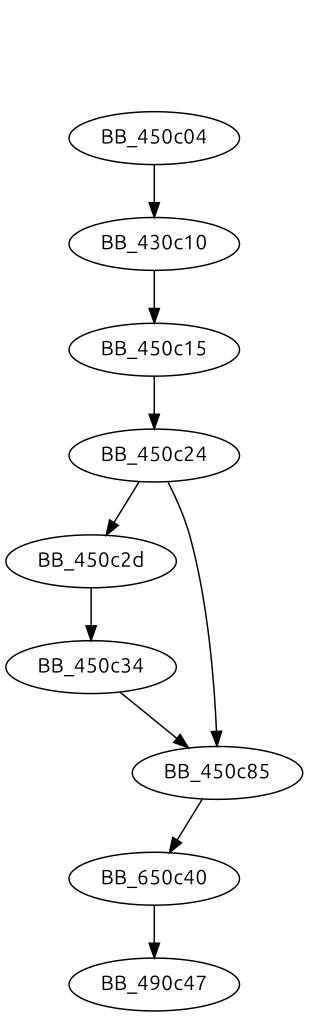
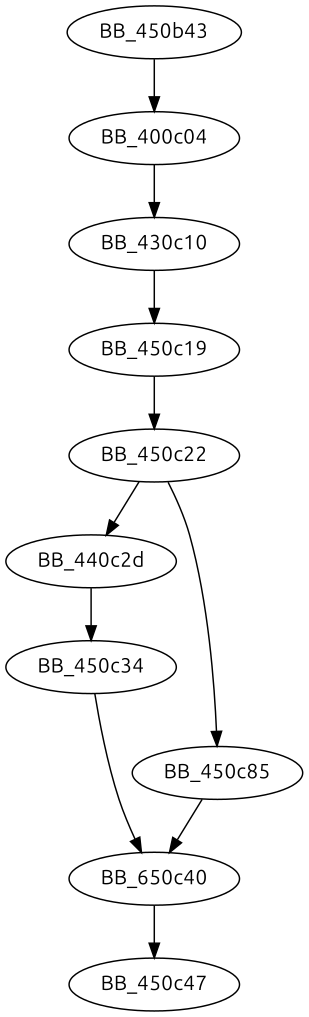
node "BB_450b43": added
node "BB_450c04": label "BB_450c04" -> "BB_400c04"
node "BB_450c15": label "BB_450c15" -> "BB_450c19"
node "BB_450c24": label "BB_450c24" -> "BB_450c22"
node "BB_450c2d": label "BB_450c2d" -> "BB_440c2d"
edge "BB_450c34" -> "BB_450c85": now "BB_450c34" -> "BB_650c40"
node "BB_490c47": label "BB_490c47" -> "BB_450c47"
